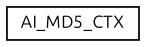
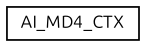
node "AI_MD5_CTX": label "AI_MD5_CTX" -> "AI_MD4_CTX"
